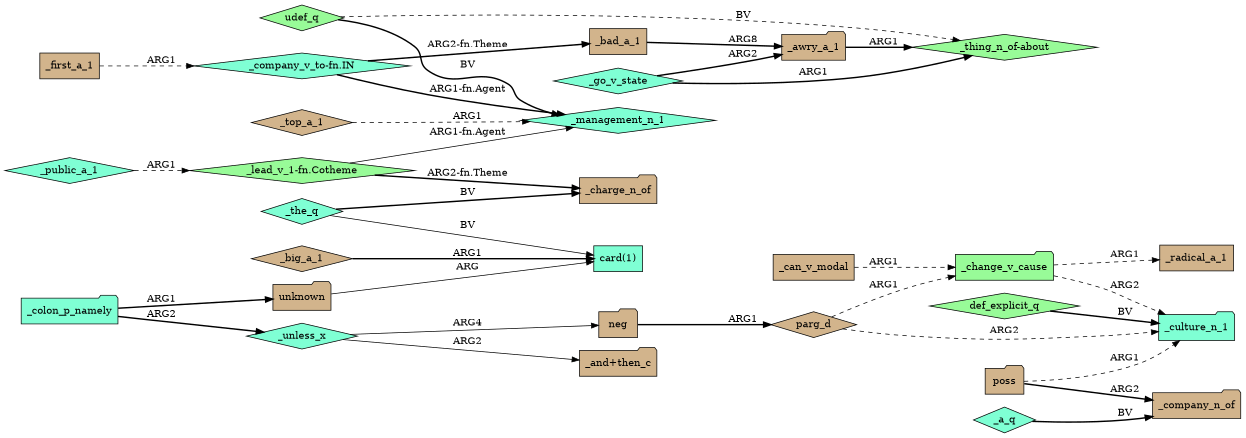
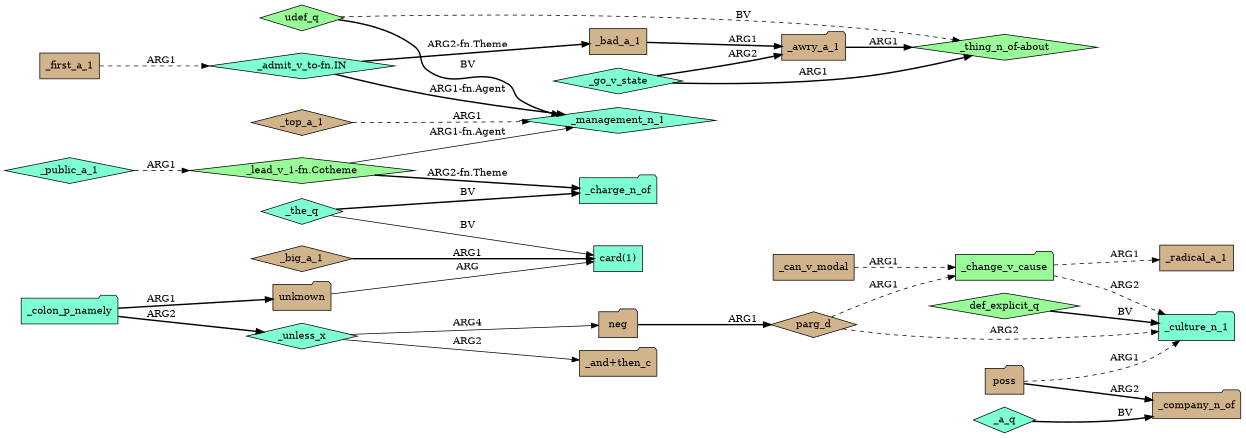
edge "_bad_a_1" -> "_awry_a_1": label "ARG8" -> "ARG1"
node "_company_v_to-fn.IN": label "_company_v_to-fn.IN" -> "_admit_v_to-fn.IN"
node "_charge_n_of": fillcolor tan -> aquamarine
